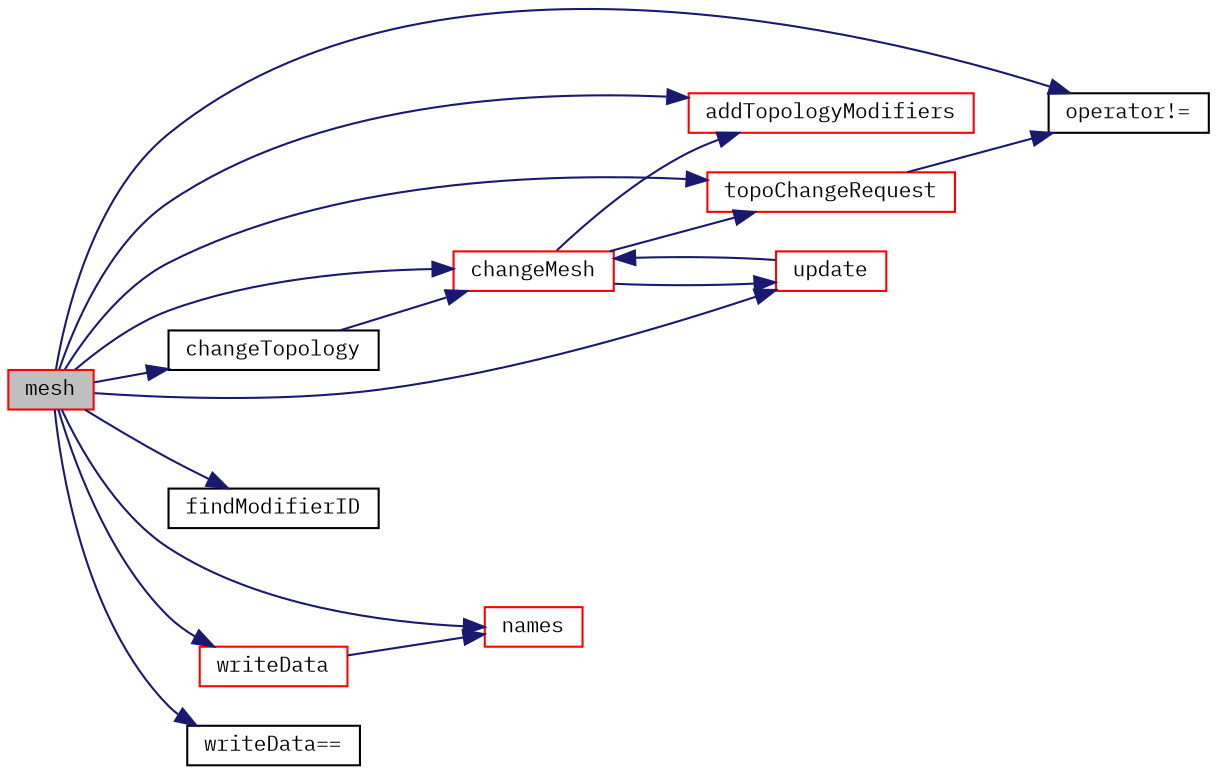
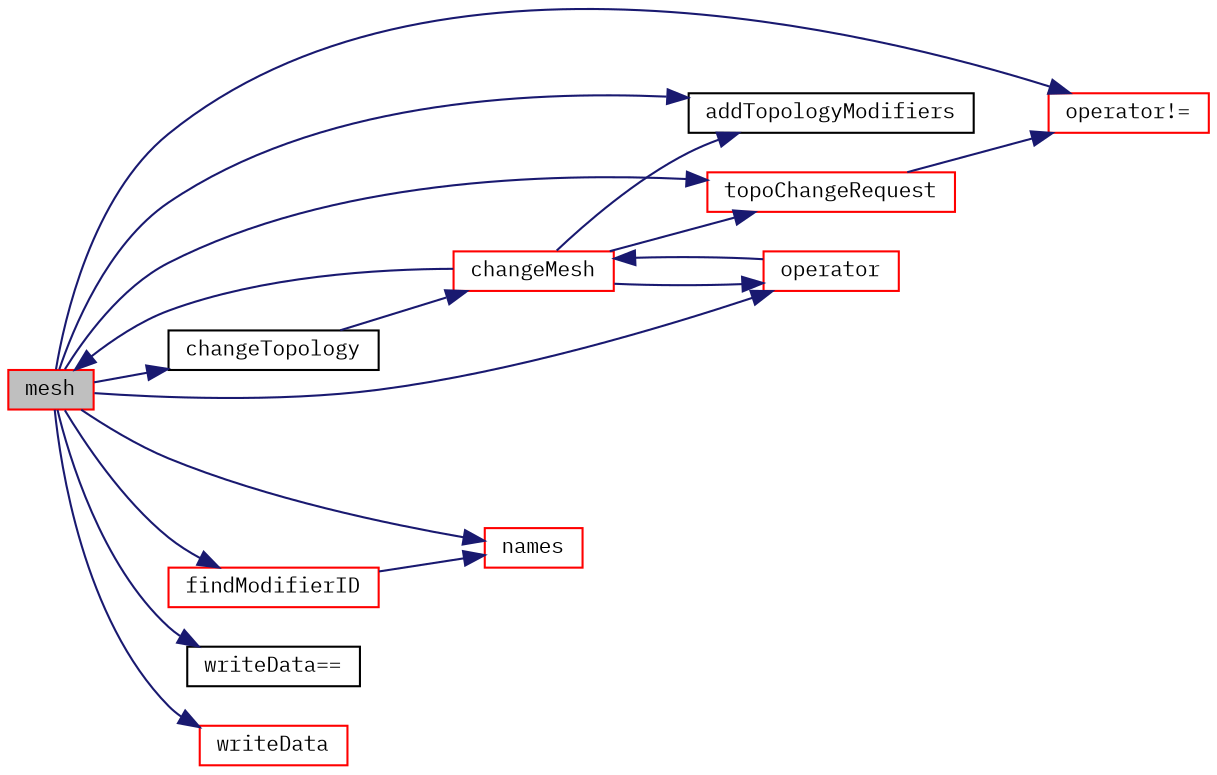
node "addTopologyModifiers": color red -> black
node "operator!=": color black -> red
node "update": label "update" -> "operator"
edge "mesh" -> "changeMesh": reversed
node "findModifierID": color black -> red
edge "writeData" -> "names": now "findModifierID" -> "names"
